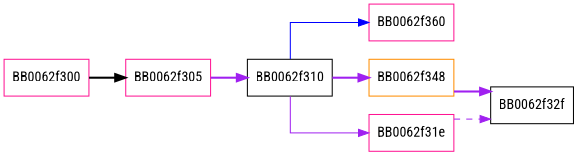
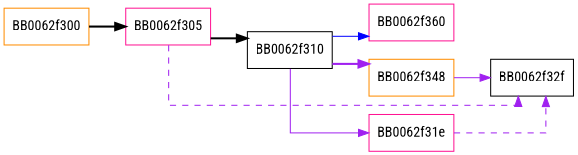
node "BB0062f300": color deeppink -> darkorange
edge "BB0062f305" -> "BB0062f310": color purple -> black
edge "BB0062f348" -> "BB0062f32f": style bold -> solid
edge "BB0062f305" -> "BB0062f32f": added
